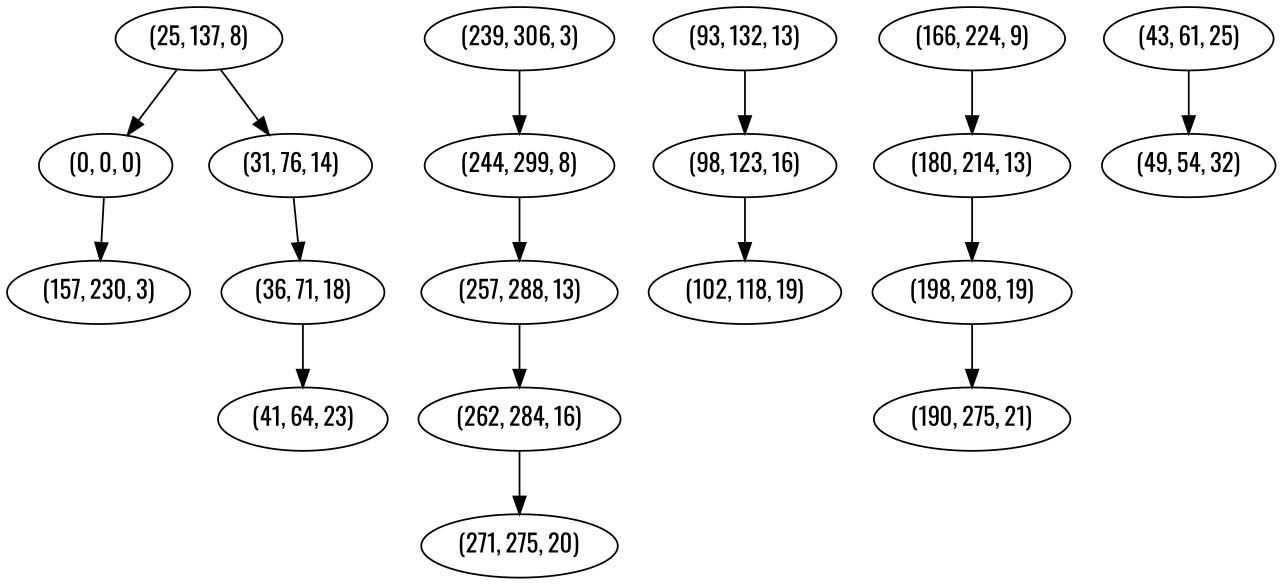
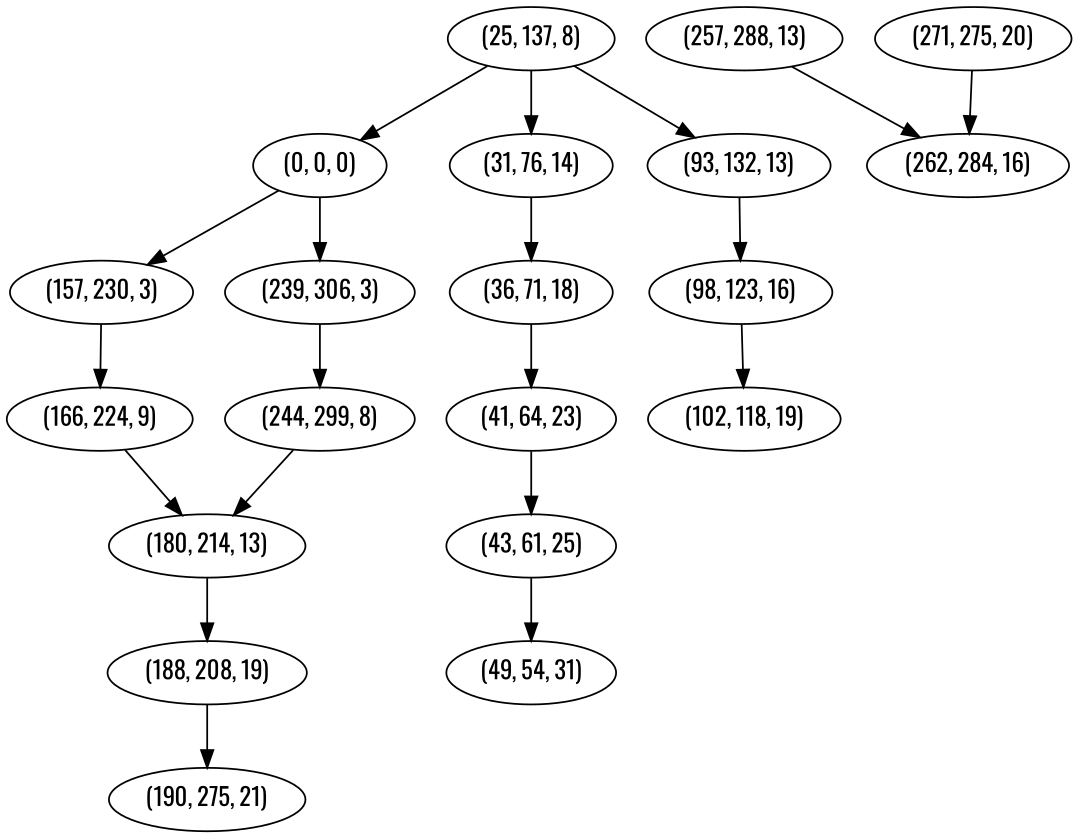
edge "(25, 137, 8)" -> "(93, 132, 13)": added
node "(49, 54, 32)": label "(49, 54, 32)" -> "(49, 54, 31)"
edge "(0, 0, 0)" -> "(239, 306, 3)": added
edge "(244, 299, 8)" -> "(257, 288, 13)": now "(244, 299, 8)" -> "(180, 214, 13)"
node "(198, 208, 19)": label "(198, 208, 19)" -> "(188, 208, 19)"
edge "(157, 230, 3)" -> "(166, 224, 9)": added
edge "(262, 284, 16)" -> "(271, 275, 20)": reversed
edge "(41, 64, 23)" -> "(43, 61, 25)": added
